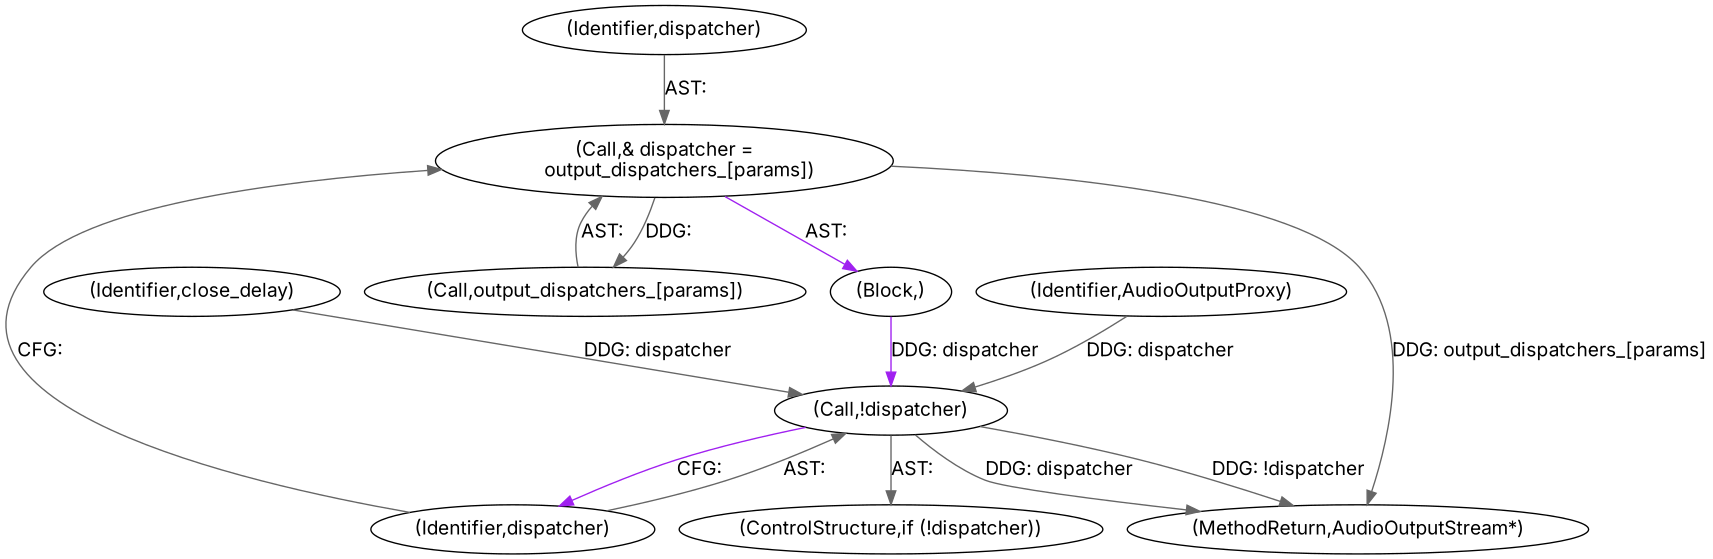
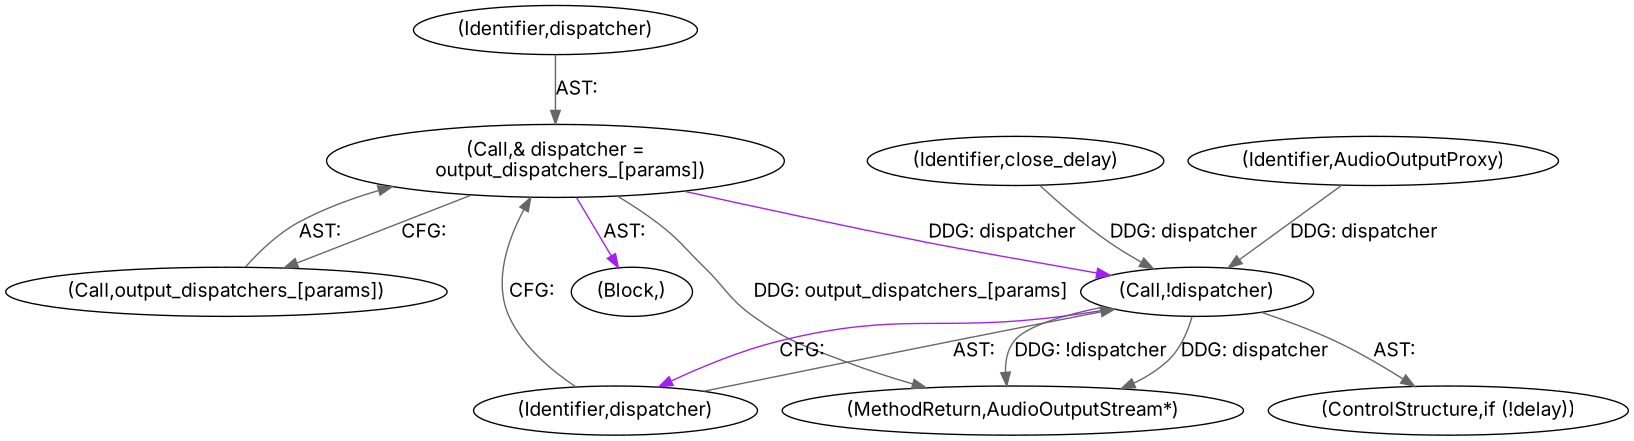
edge "(Call,& dispatcher = output_dispatchers_[params])" -> "(Call,output_dispatchers_[params])": label "DDG: " -> "CFG: "
edge "(Block,)" -> "(Call,!dispatcher)": now "(Call,& dispatcher = output_dispatchers_[params])" -> "(Call,!dispatcher)"
node "(ControlStructure,if (!dispatcher))": label "(ControlStructure,if (!dispatcher))" -> "(ControlStructure,if (!delay))"
